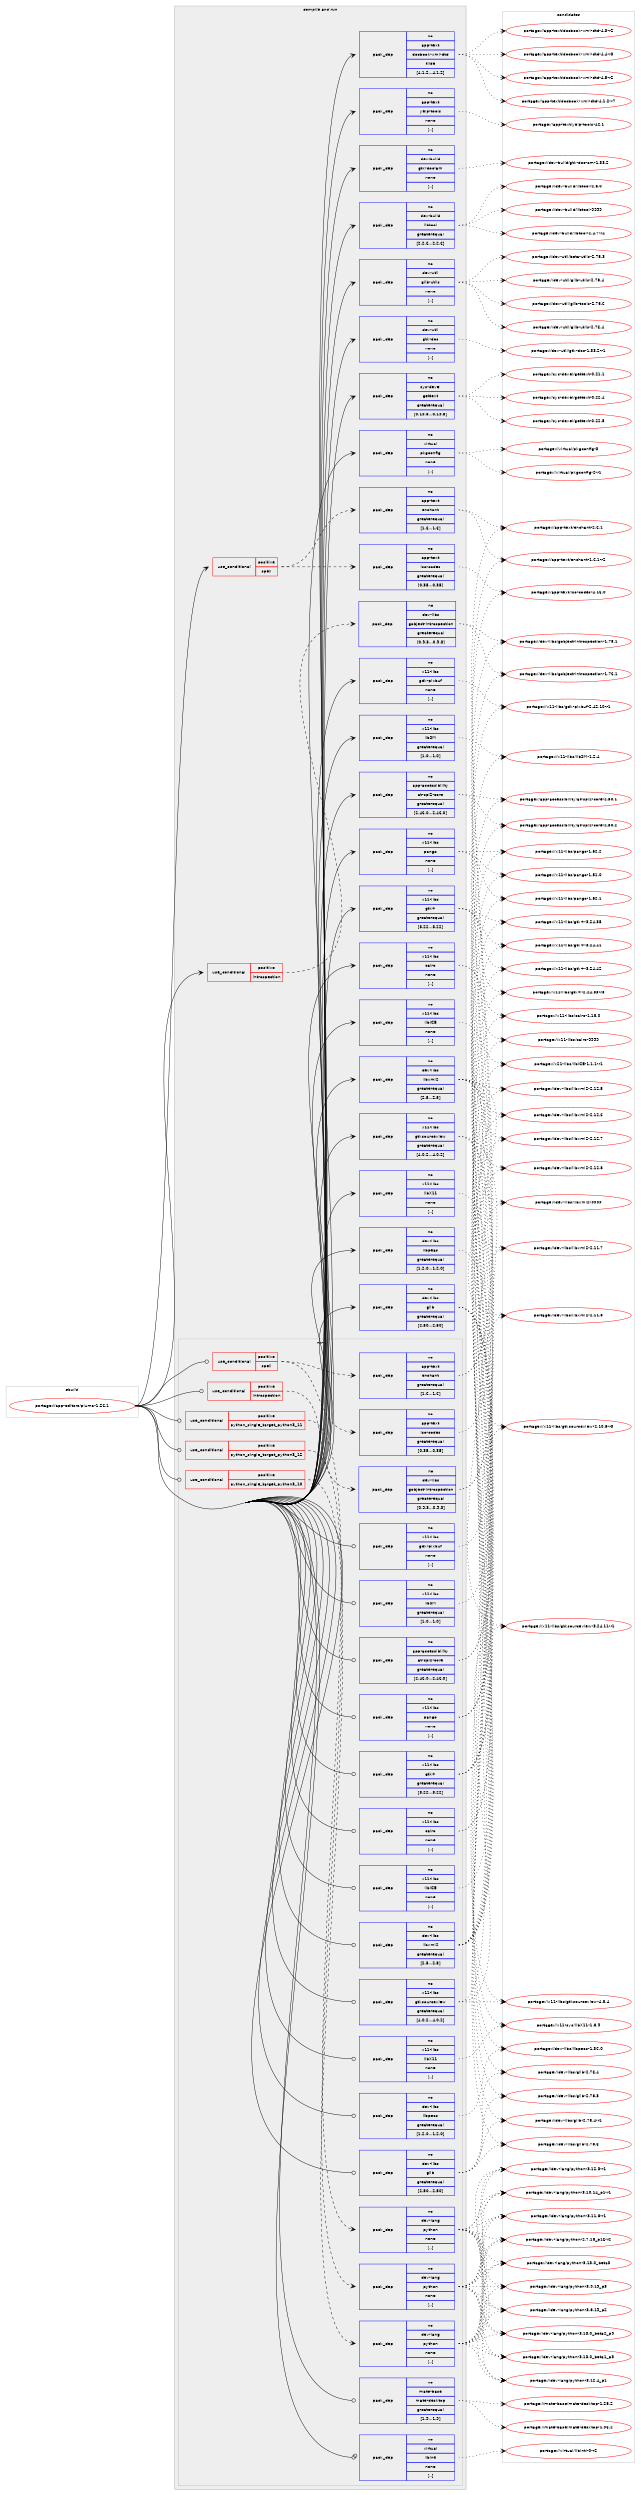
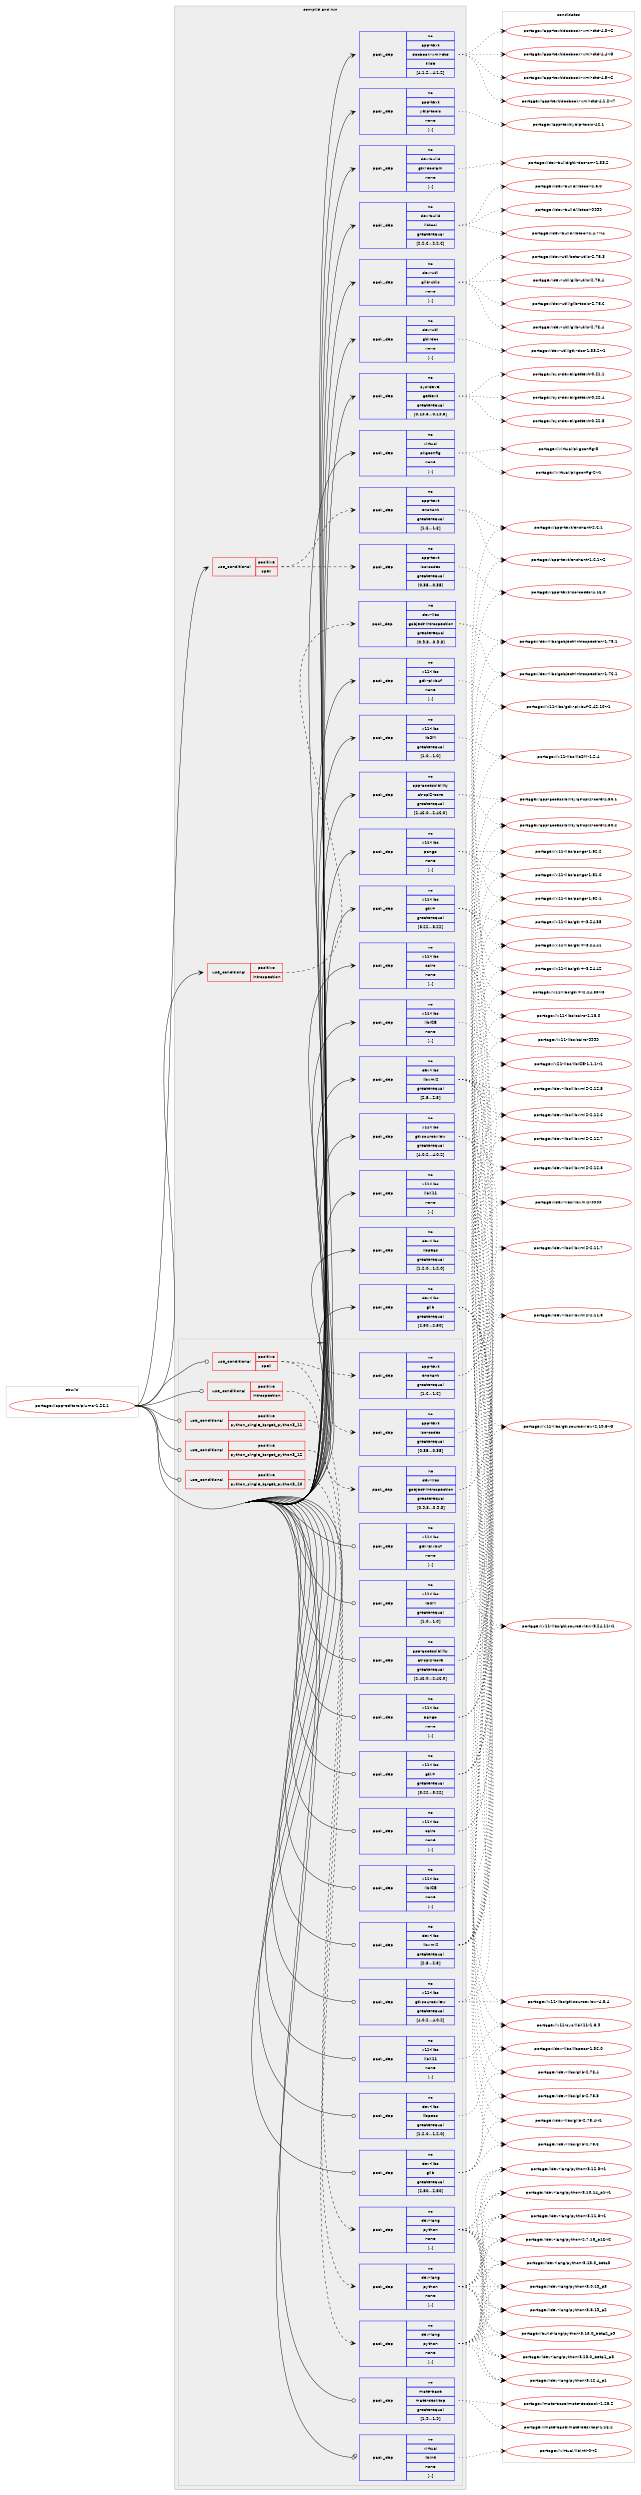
node "portage://dev-lang/python-3.13.0_beta2_p9": label "portage://dev-lang/python-3.13.0_beta2_p9" -> "portage://build-lang/python-3.13.0_beta2_p9"
node "portage://mate-base/mate-desktop-1.28.2": label "portage://mate-base/mate-desktop-1.28.2" -> "portage://mate-base/mate-docbook-1.28.2"
node "portage://mate-base/mate-desktop-1.96.2": label "portage://mate-base/mate-desktop-1.96.2" -> "portage://mate-base/mate-desktop-1.26.2"
